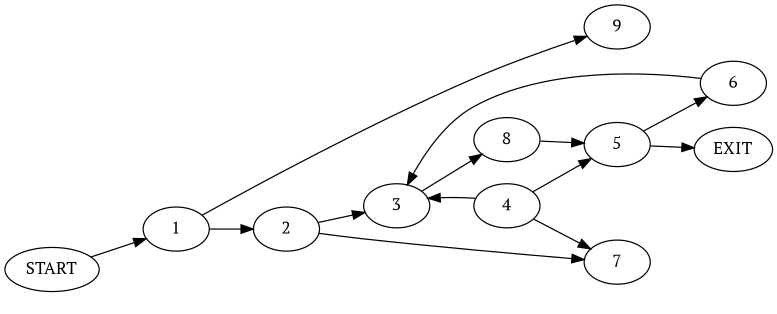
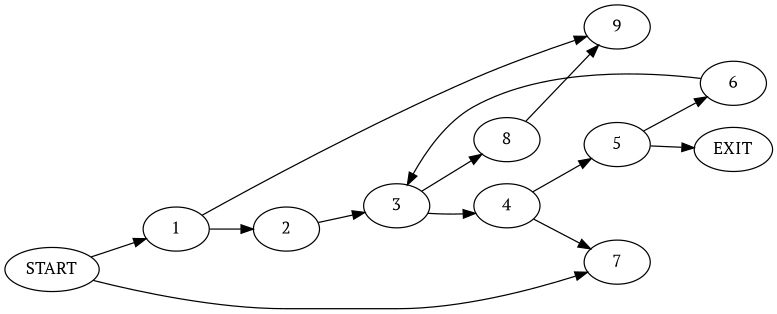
edge "8" -> "5": now "8" -> "9"
edge "4" -> "3": reversed
edge "2" -> "7": now "START" -> "7"
